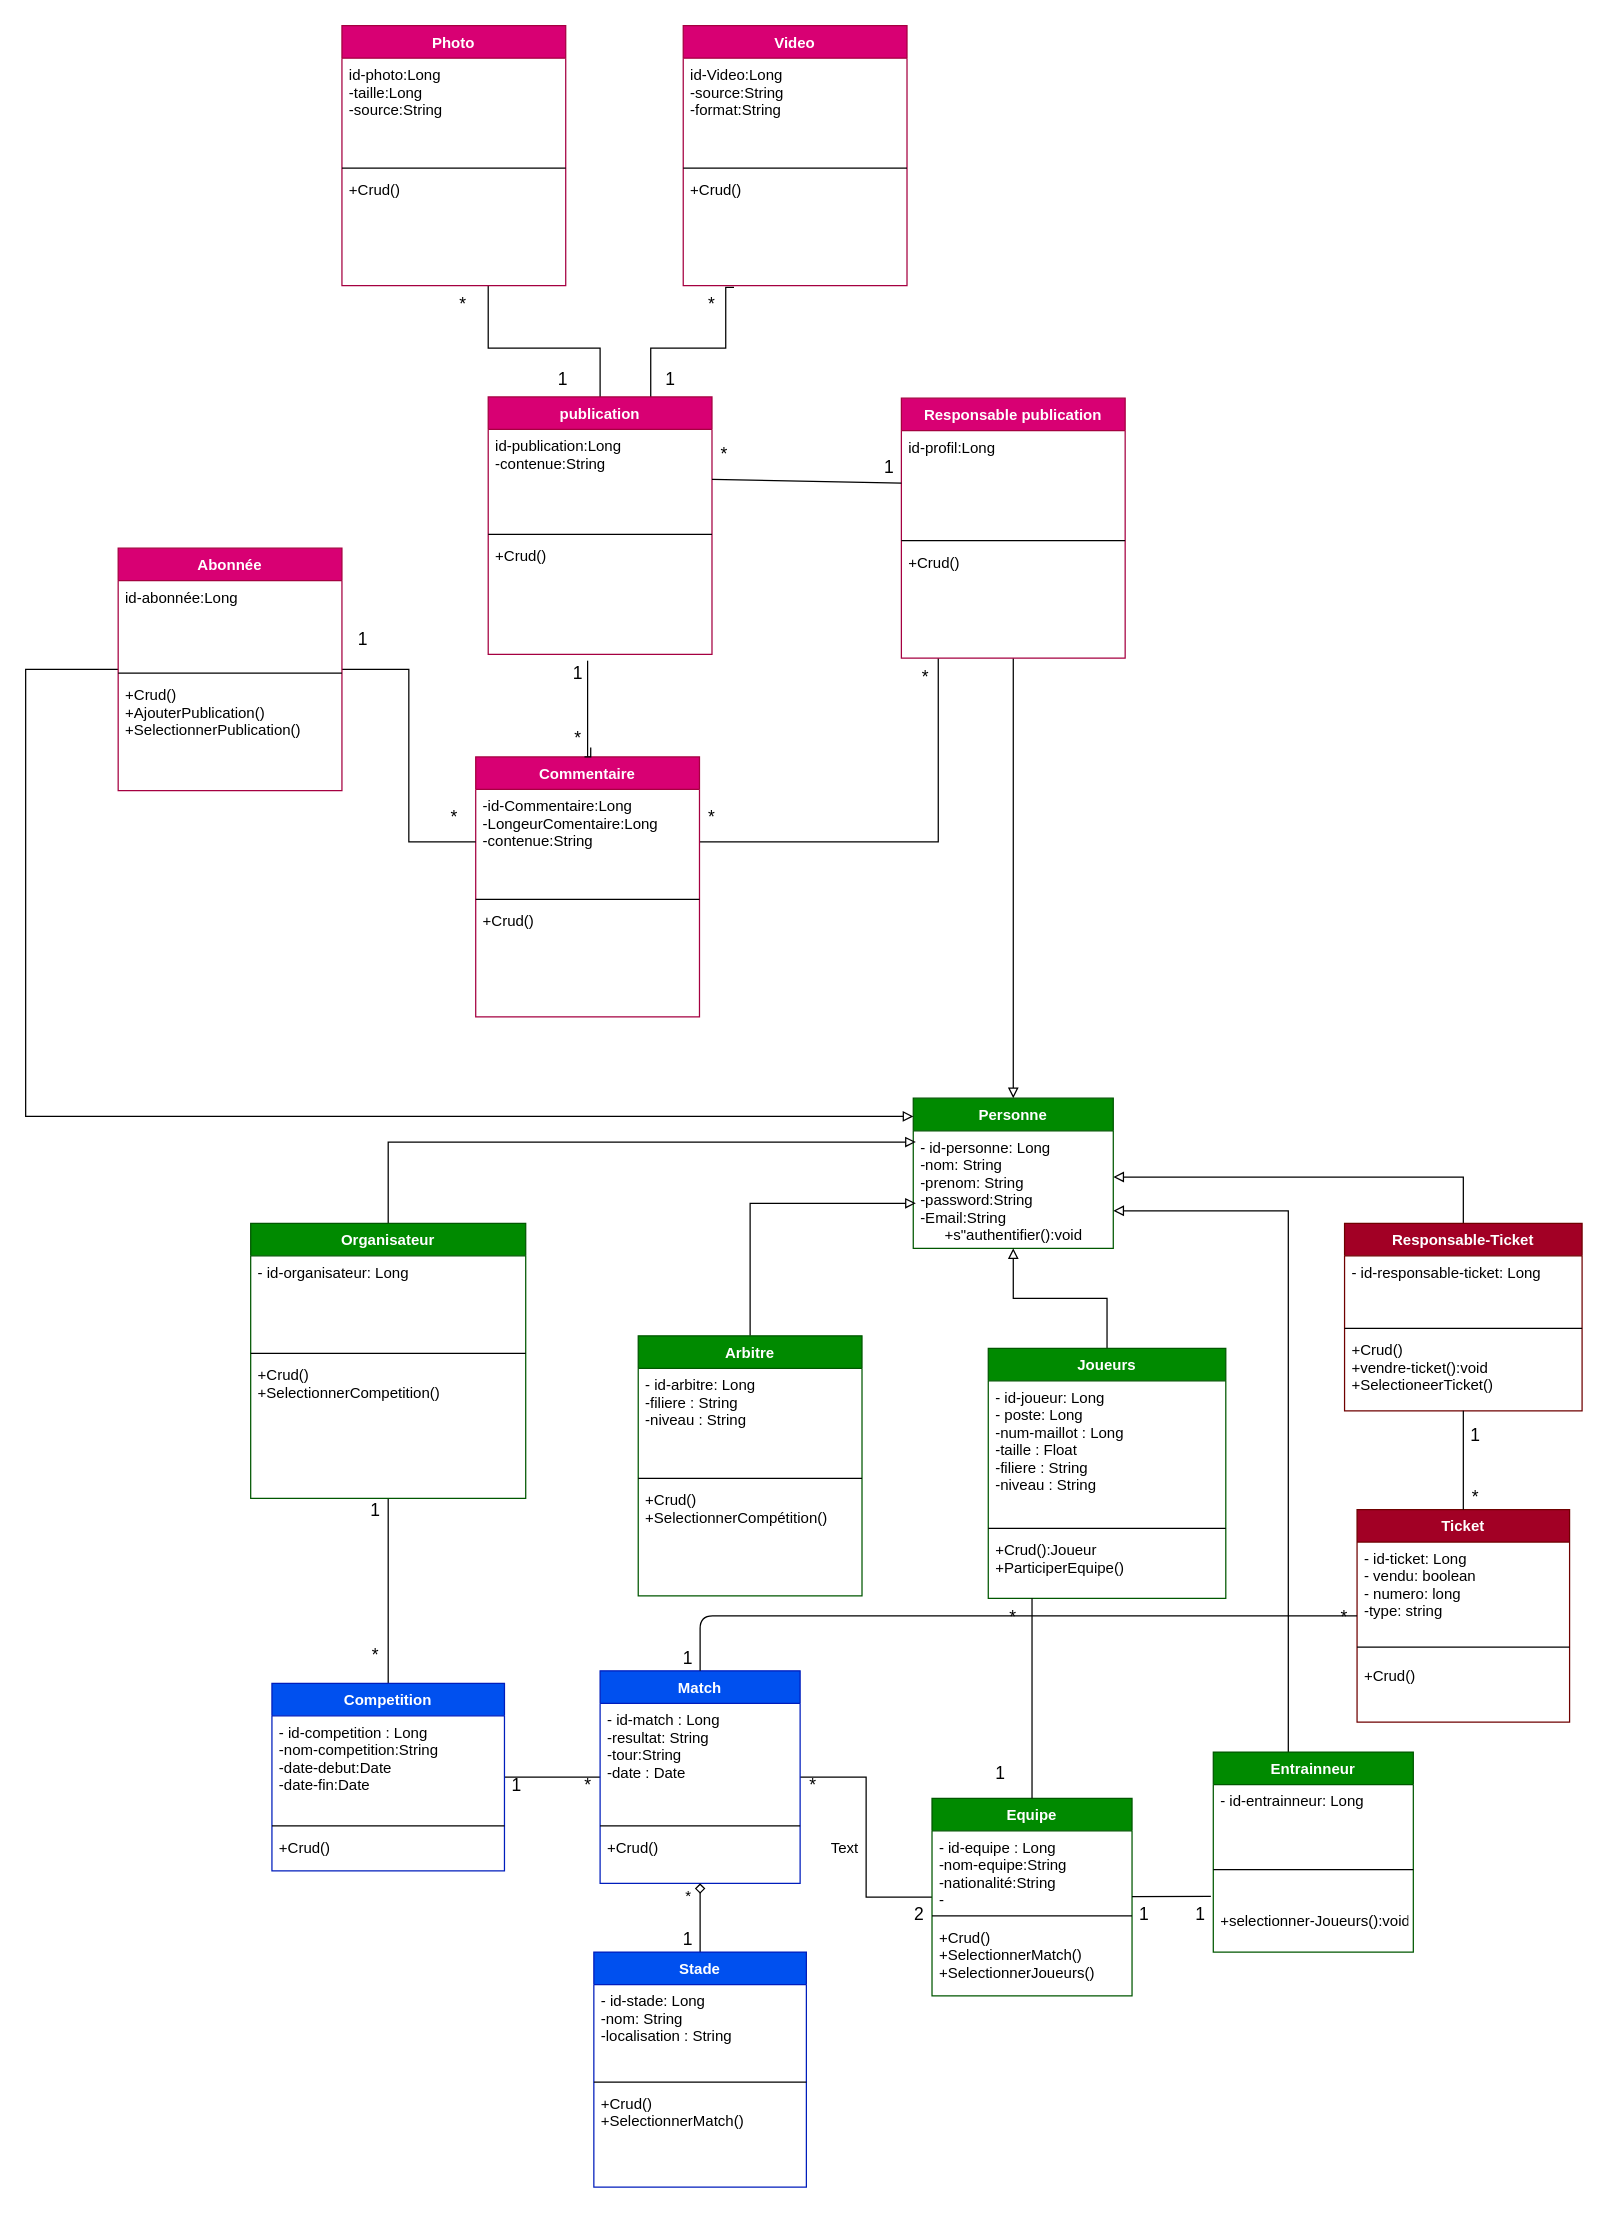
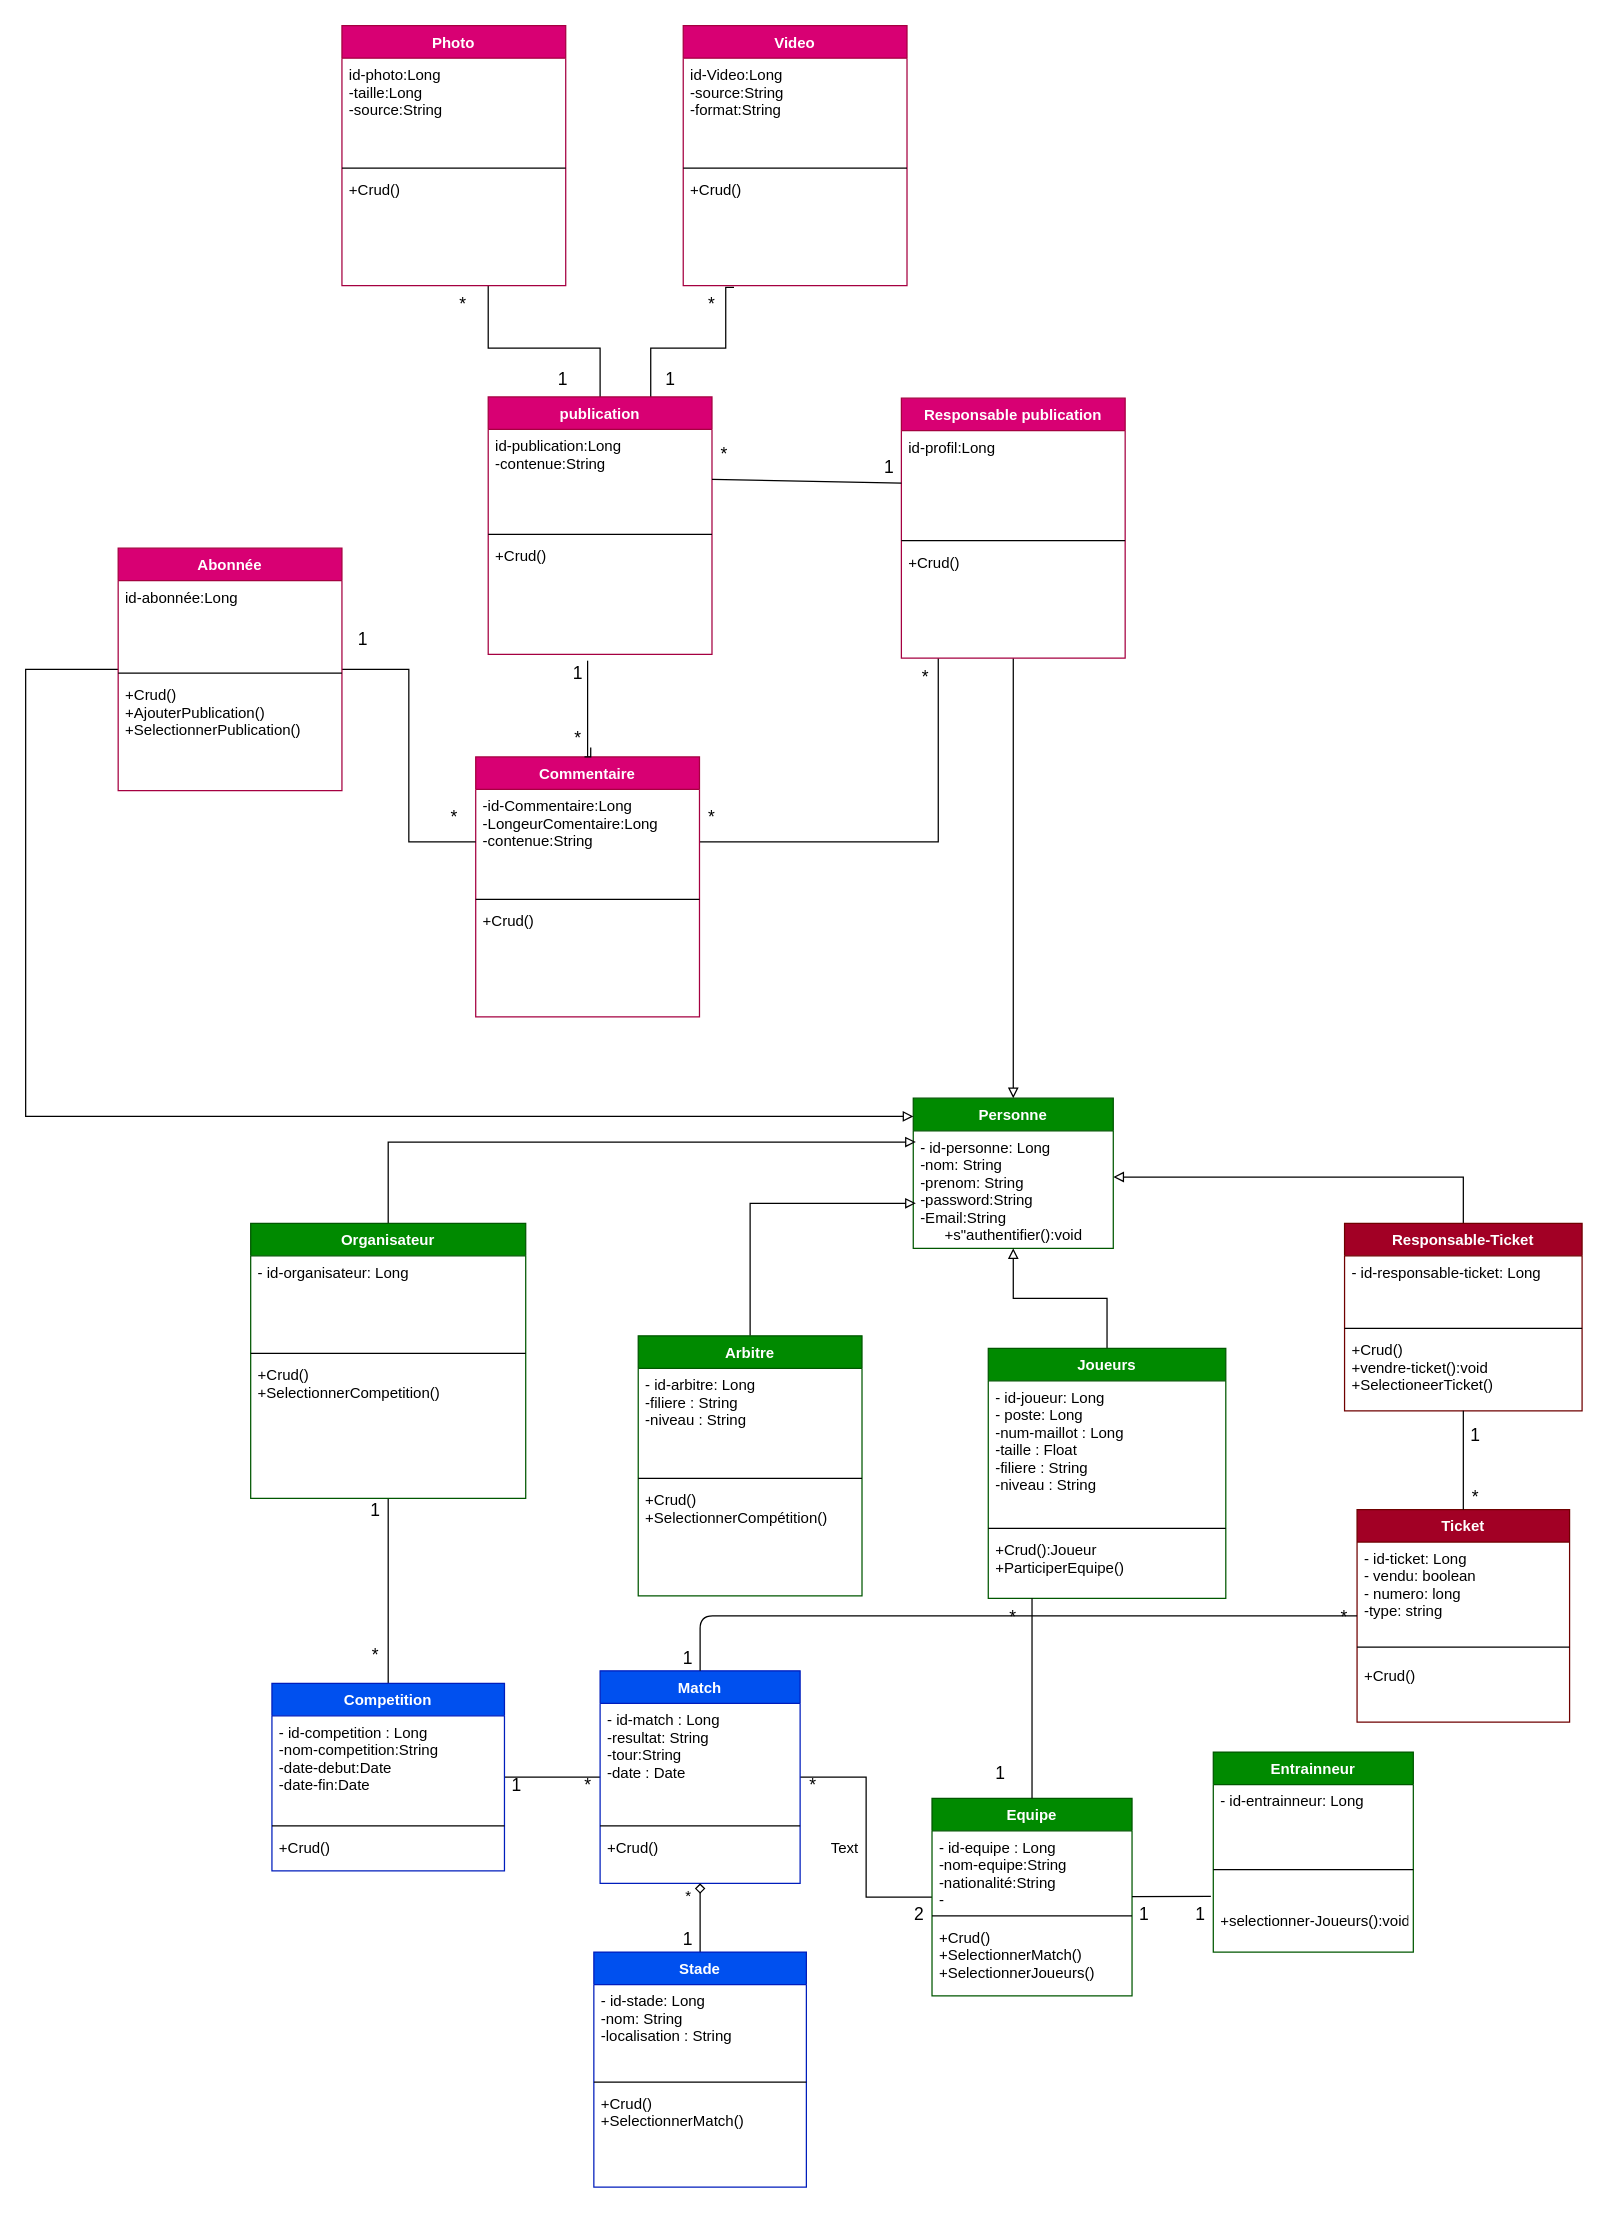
edge "Entrainneur" -> "Personne": removed
